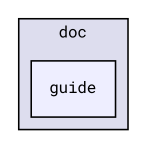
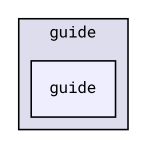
cluster "doc": label "doc" -> "guide"
